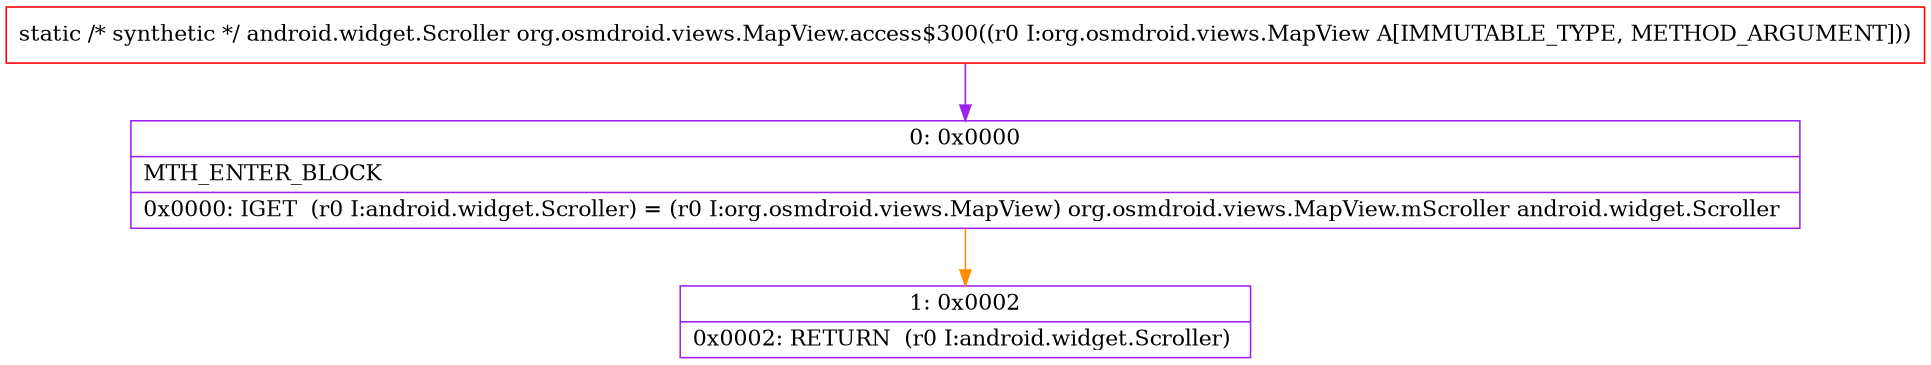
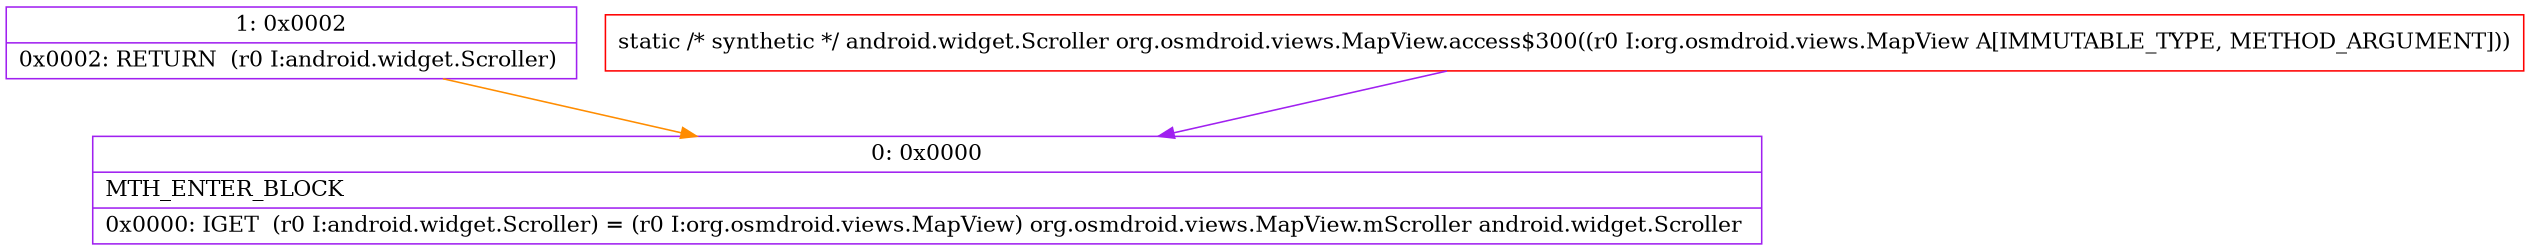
edge "0: 0x0000" -> "1: 0x0002": reversed
